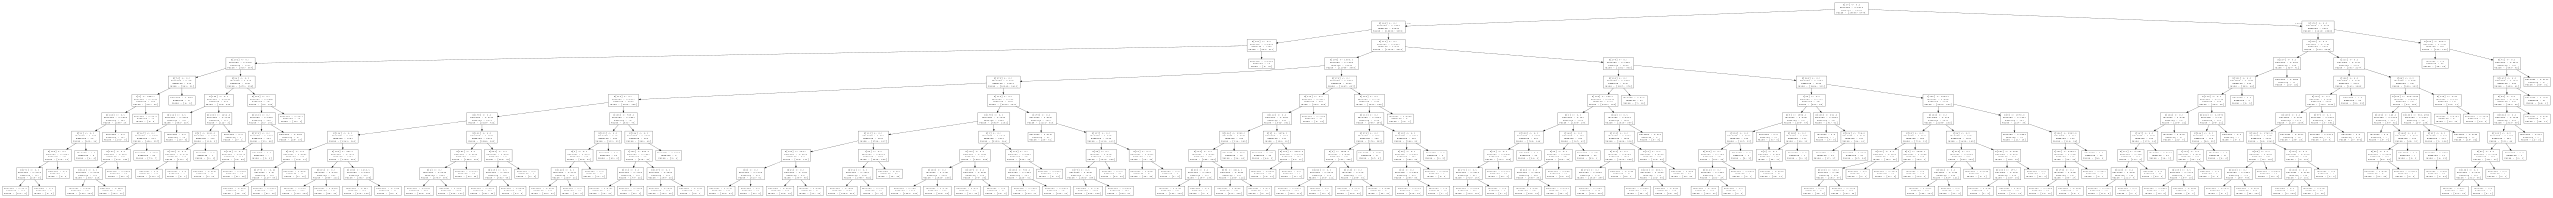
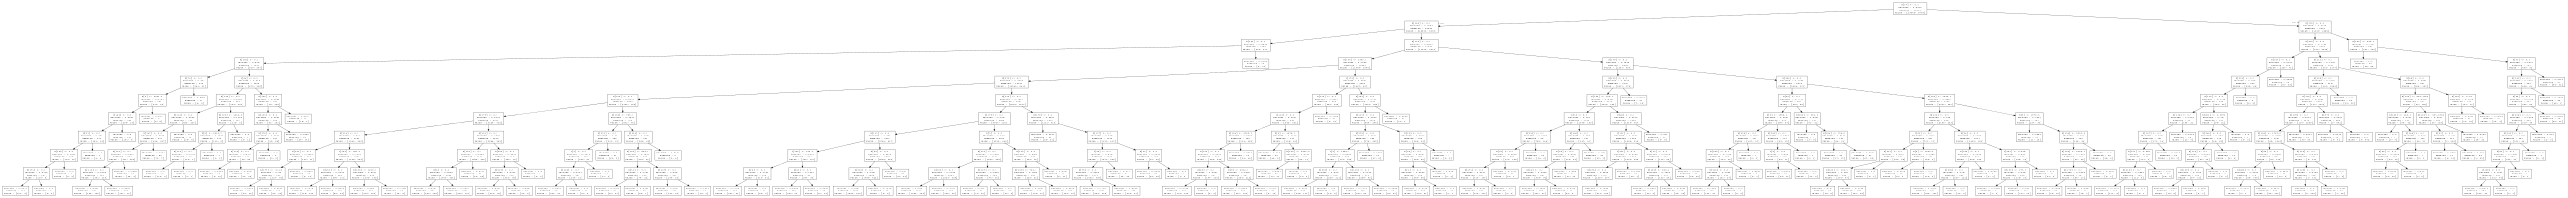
edge "entropy = 0.0 samples = 35 value = [35, 0]" -> "X[4] <= 0.5 entropy = 0.469 samples = 110 value = [99, 11]": reversed
edge "entropy = 0.7871 samples = 17 value = [4, 13]" -> "entropy = 0.085 samples = 94 value = [1, 93]": now "X[95] <= 0.5 entropy = 0.265 samples = 111 value = [5, 106]" -> "entropy = 0.085 samples = 94 value = [1, 93]"
